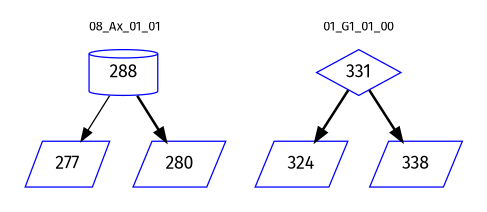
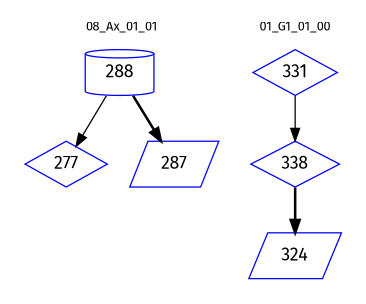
edge "331" -> "324": now "338" -> "324"
edge "331" -> "338": style bold -> solid
node "277": shape parallelogram -> diamond
node "280": label "280" -> "287"
node "338": shape parallelogram -> diamond
